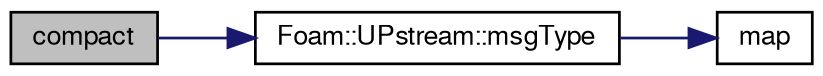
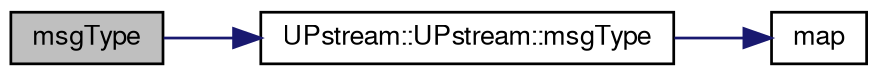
node "compact": label "compact" -> "msgType"
node "Foam::UPstream::msgType": label "Foam::UPstream::msgType" -> "UPstream::UPstream::msgType"
